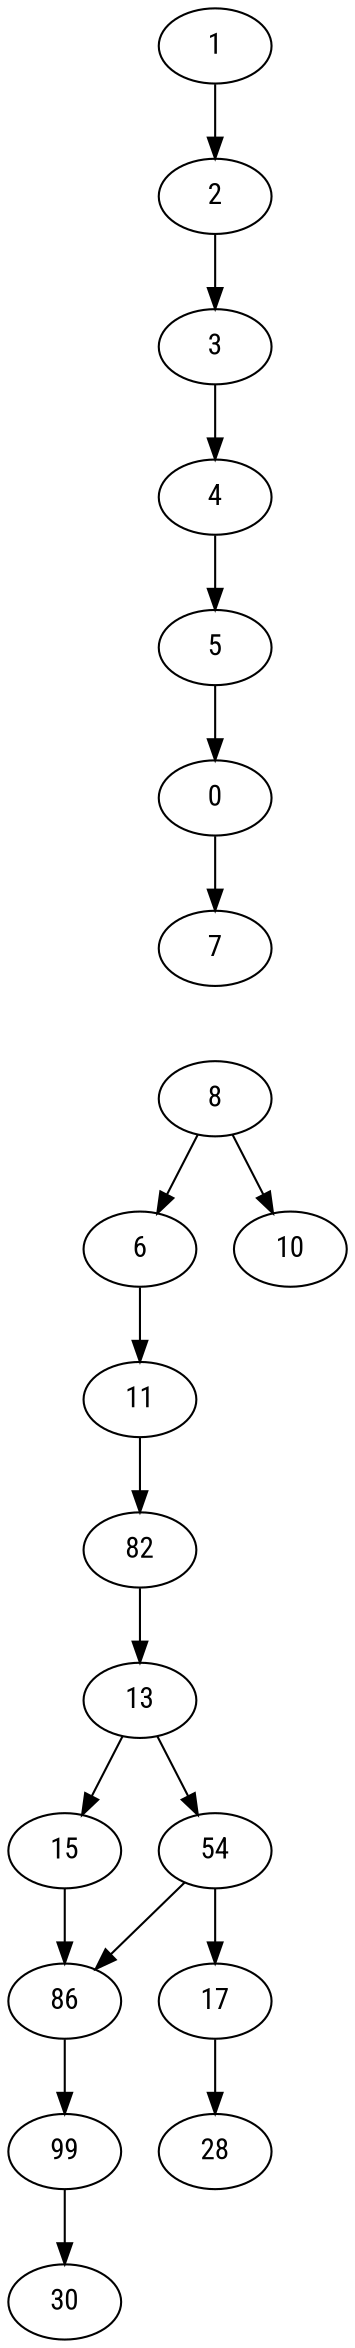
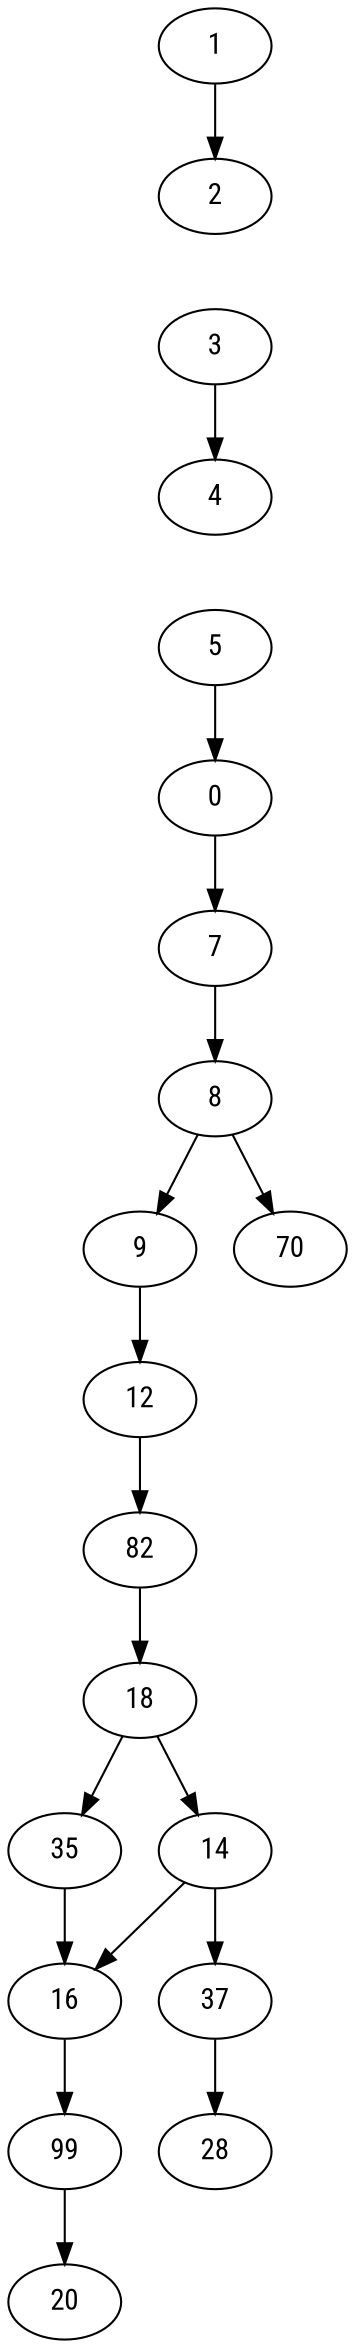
edge "2" -> "3": removed
edge "4" -> "5": removed
edge "7" -> "8": added
node "6": label "6" -> "9"
node "10": label "10" -> "70"
node "11": label "11" -> "12"
node "13": label "13" -> "18"
node "15": label "15" -> "35"
node "54": label "54" -> "14"
node "86": label "86" -> "16"
node "17": label "17" -> "37"
node "30": label "30" -> "20"
